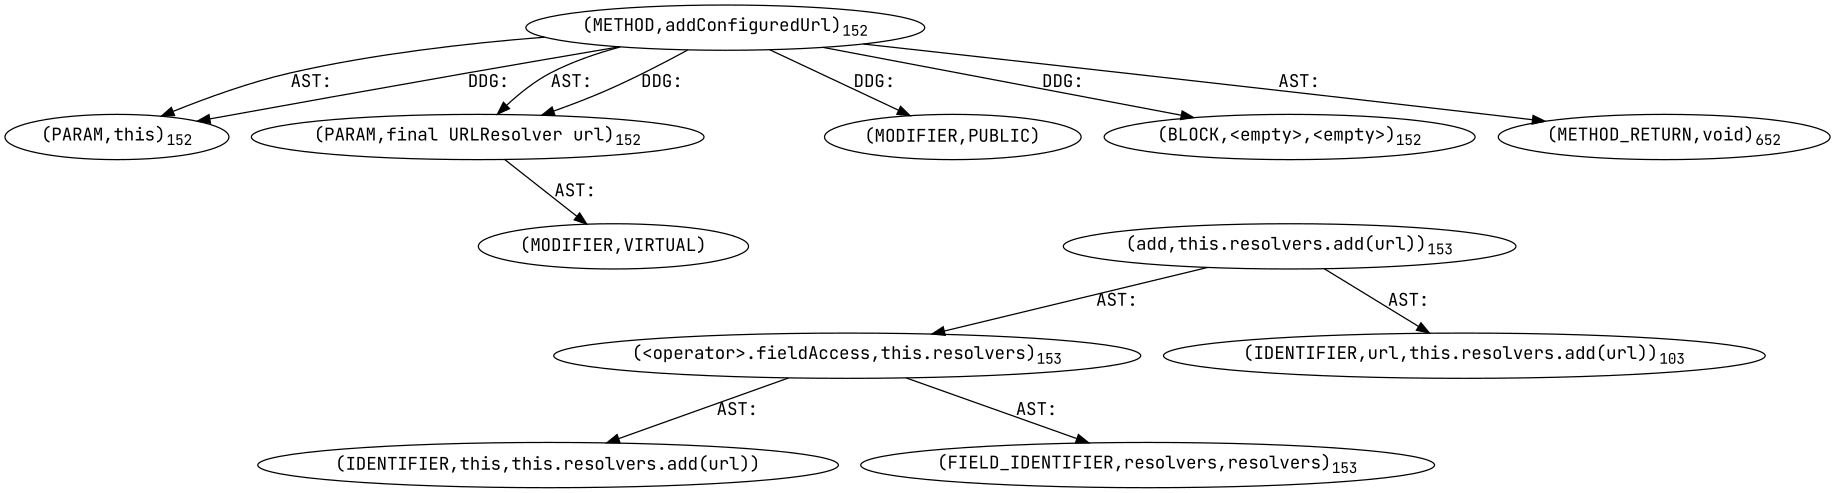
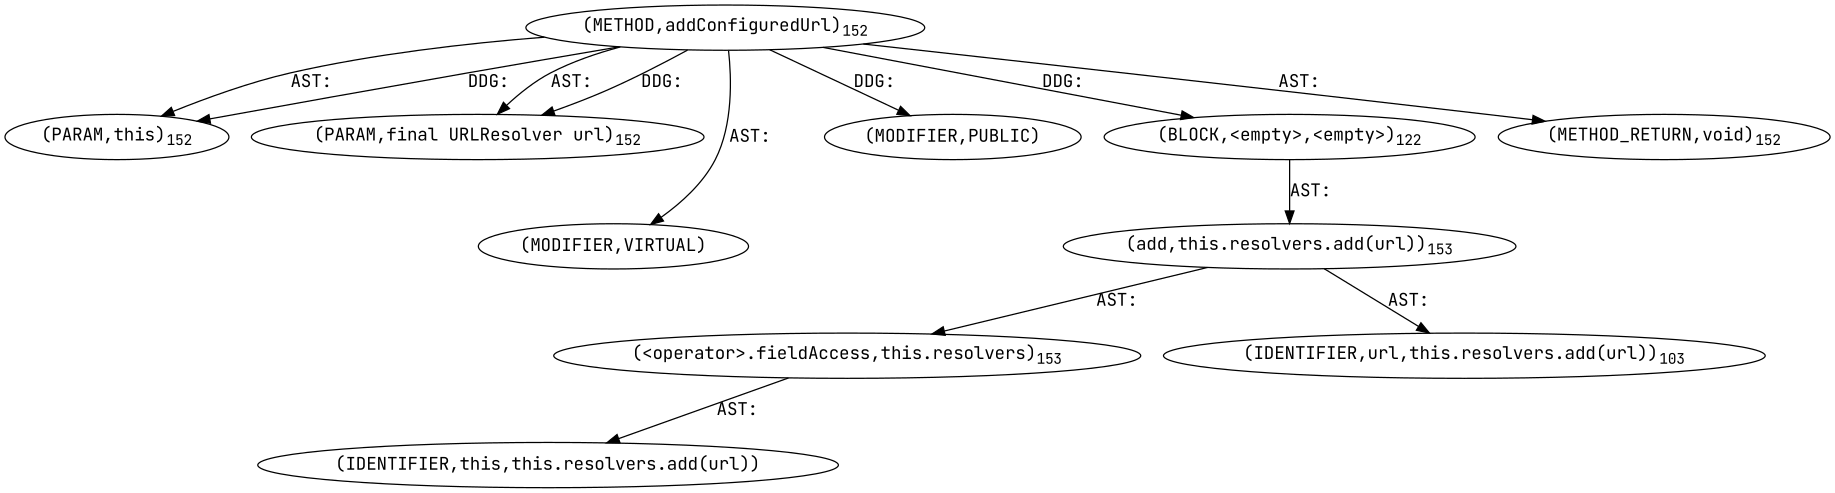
node "(BLOCK,<empty>,<empty>)": text "152" -> "122"
node "(METHOD_RETURN,void)": text "652" -> "152"
edge "(BLOCK,<empty>,<empty>)" -> "(add,this.resolvers.add(url))": added, label "AST:"
edge "(PARAM,final URLResolver url)" -> "(MODIFIER,VIRTUAL)": now "(METHOD,addConfiguredUrl)" -> "(MODIFIER,VIRTUAL)"
node "(FIELD_IDENTIFIER,resolvers,resolvers)": removed
